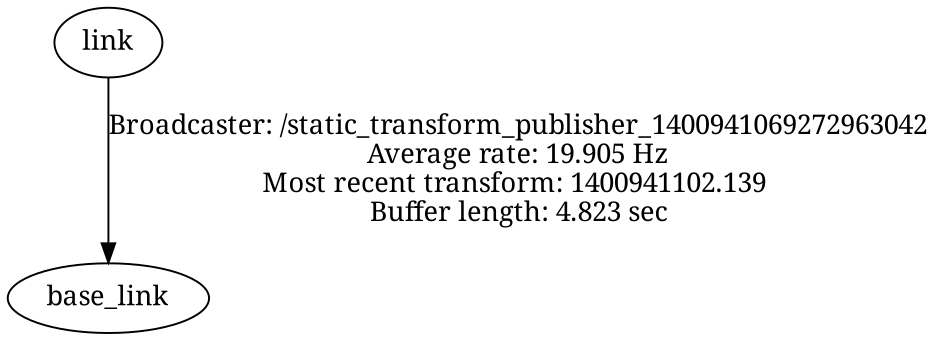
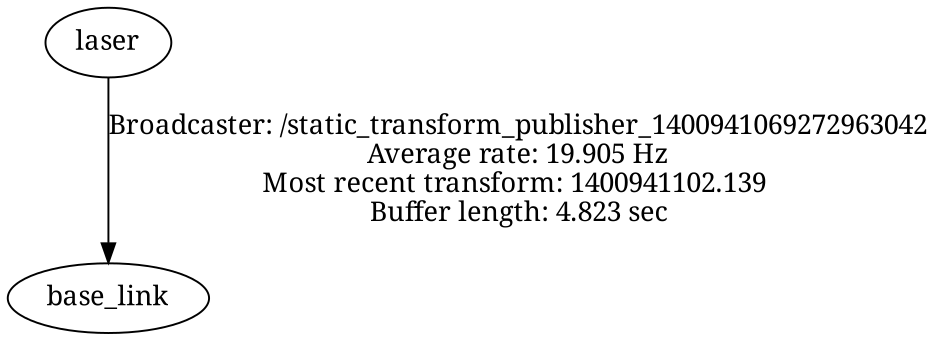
node "link": label "link" -> "laser"
